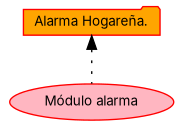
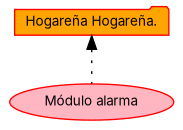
node "Alarma Hogareña.": label "Alarma Hogareña." -> "Hogareña Hogareña."
